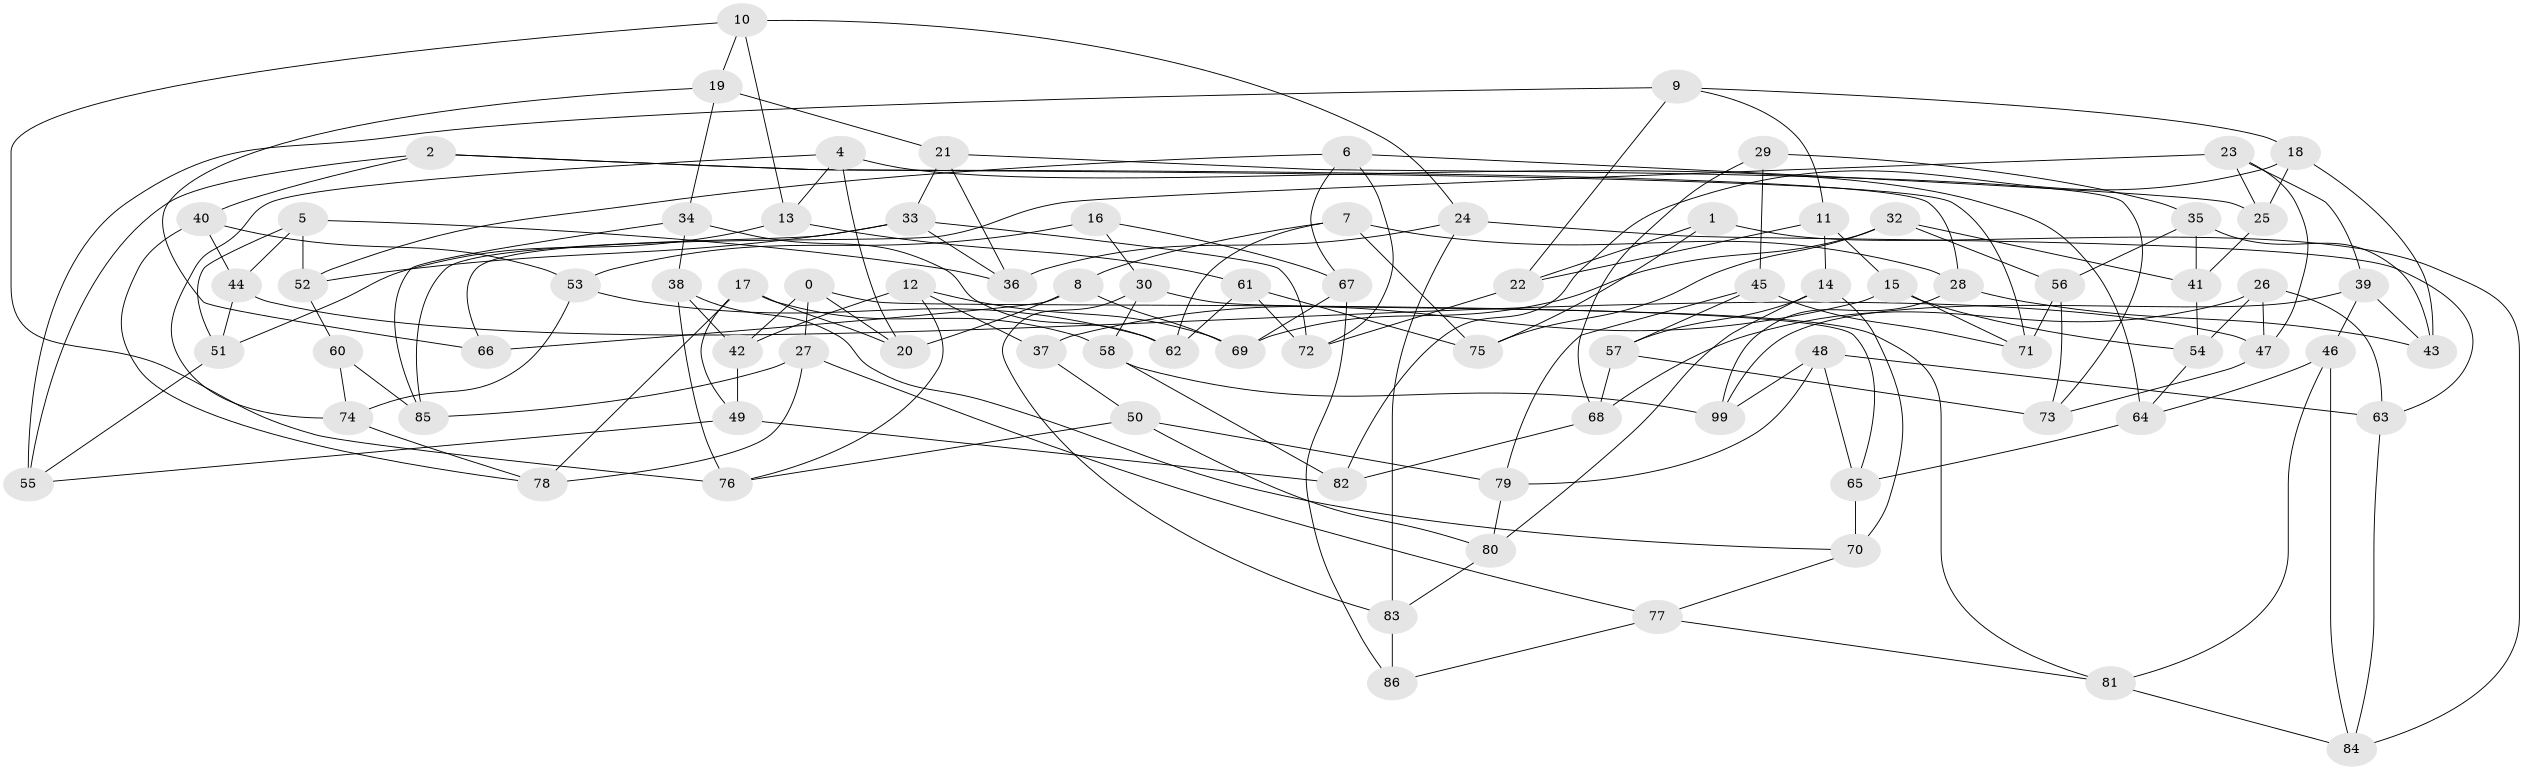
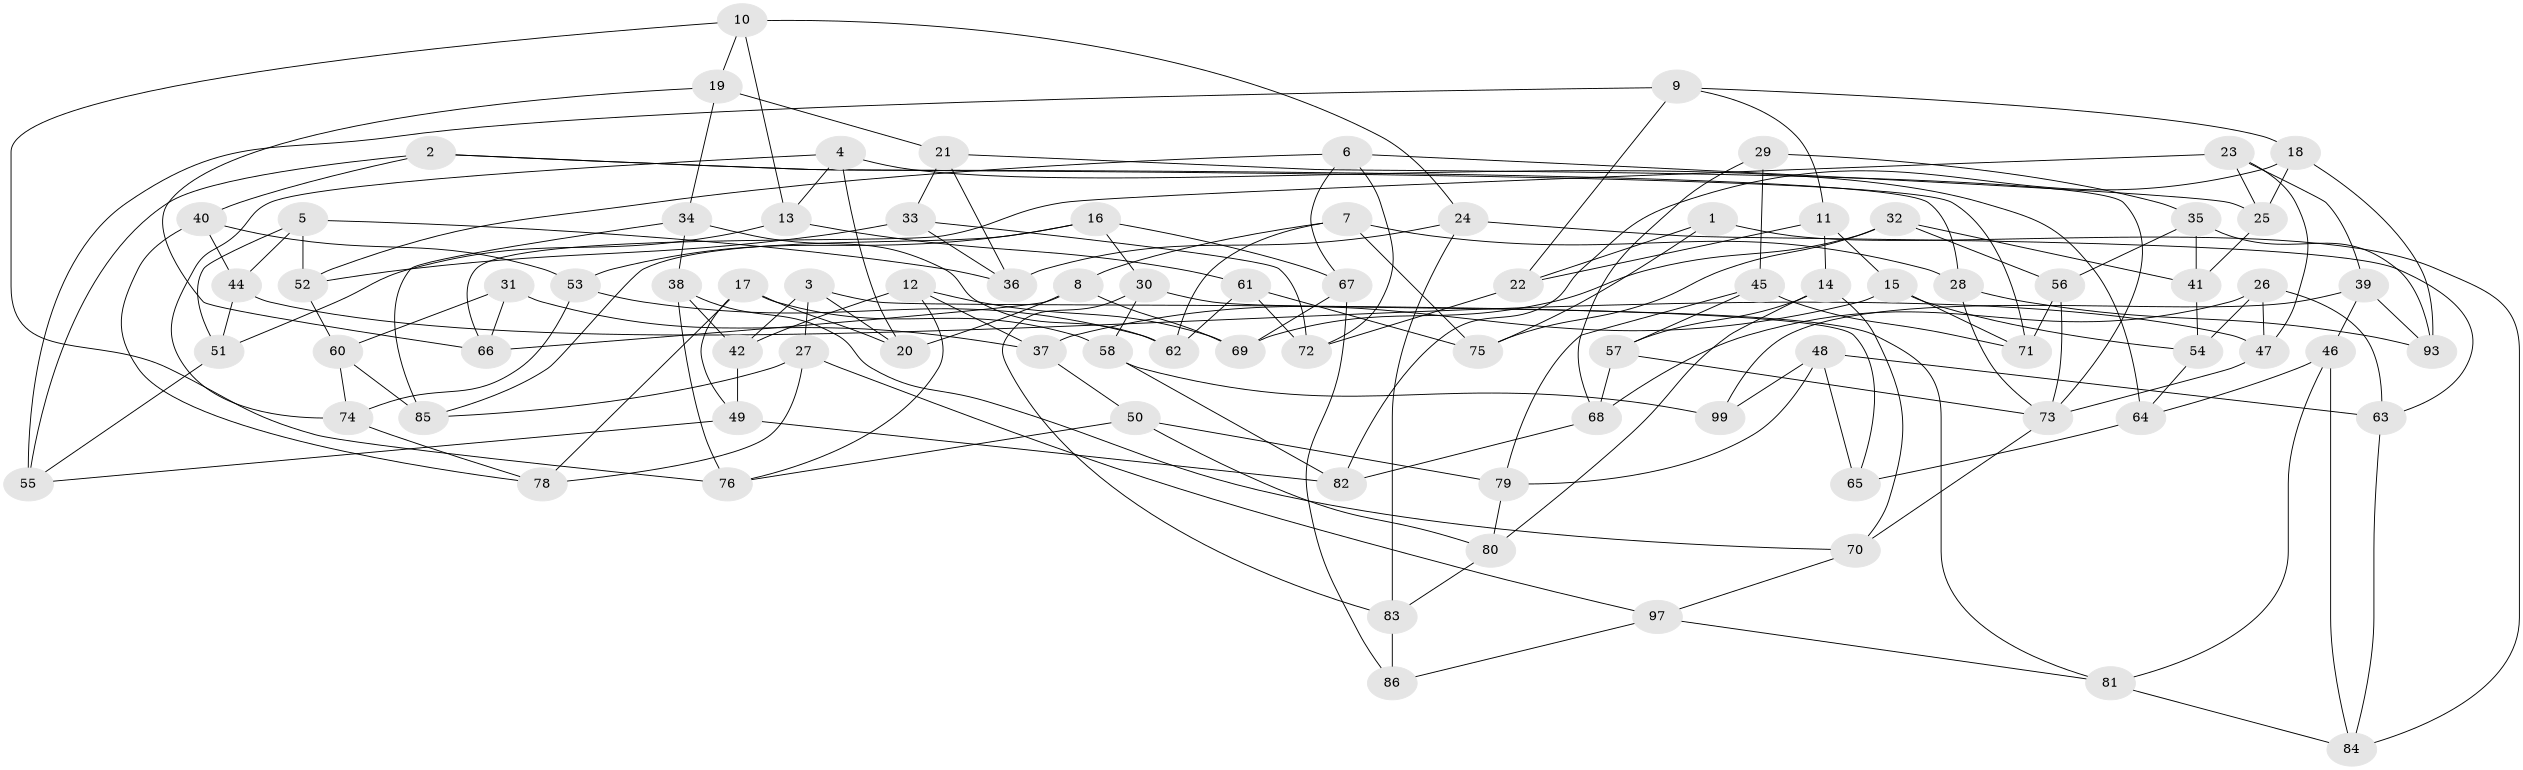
edge "33" -- "85": now "16" -- "85"
node "31": added
node "0": label "0" -> "3"
edge "28" -- "99": now "28" -- "73"
node "43": label "43" -> "93"
edge "65" -- "70": now "73" -- "70"
node "77": label "77" -> "97"
